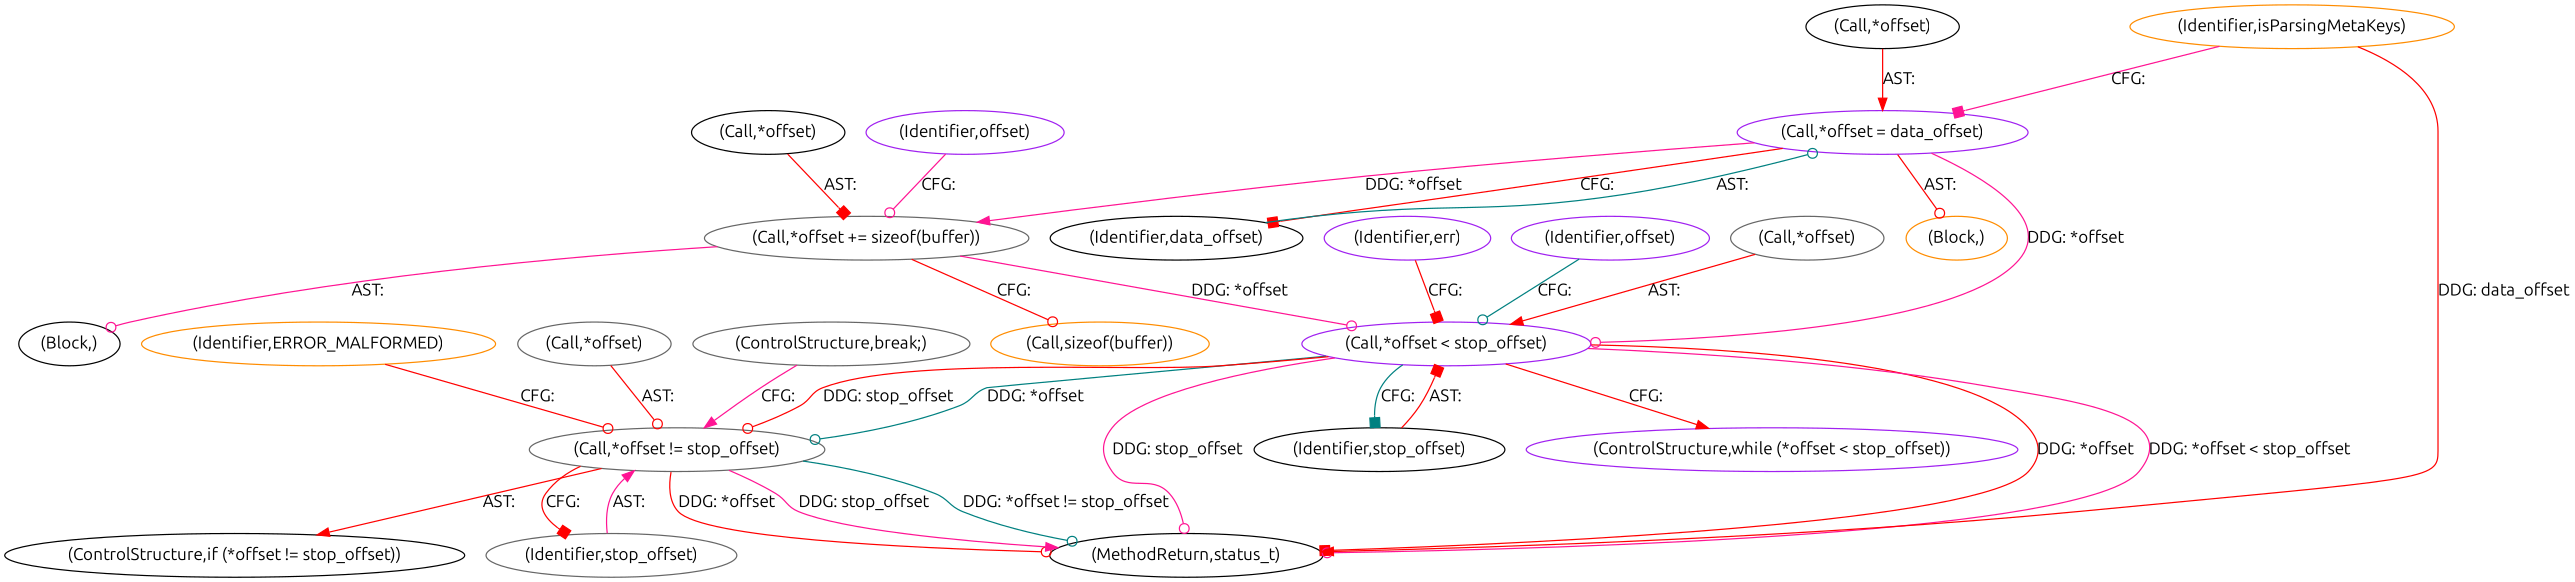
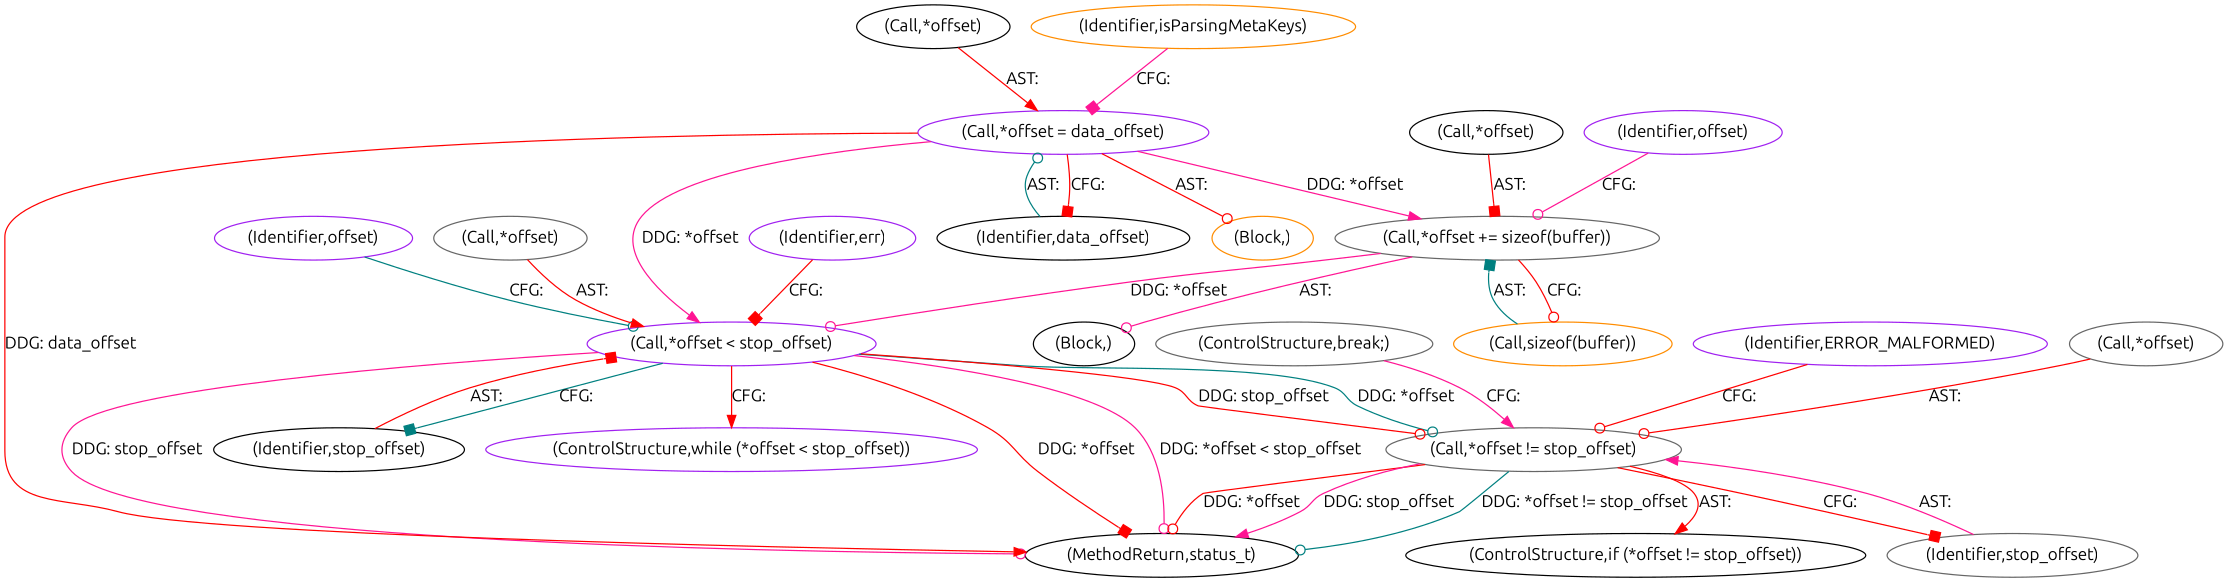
edge "(Call,sizeof(buffer))" -> "(Call,*offset += sizeof(buffer))": added, label "AST:"
edge "(Call,*offset = data_offset)" -> "(Call,*offset < stop_offset)": arrowhead odot -> normal
node "(Identifier,ERROR_MALFORMED)": color darkorange -> purple
edge "(Identifier,isParsingMetaKeys)" -> "(MethodReturn,status_t)": now "(Call,*offset = data_offset)" -> "(MethodReturn,status_t)"
